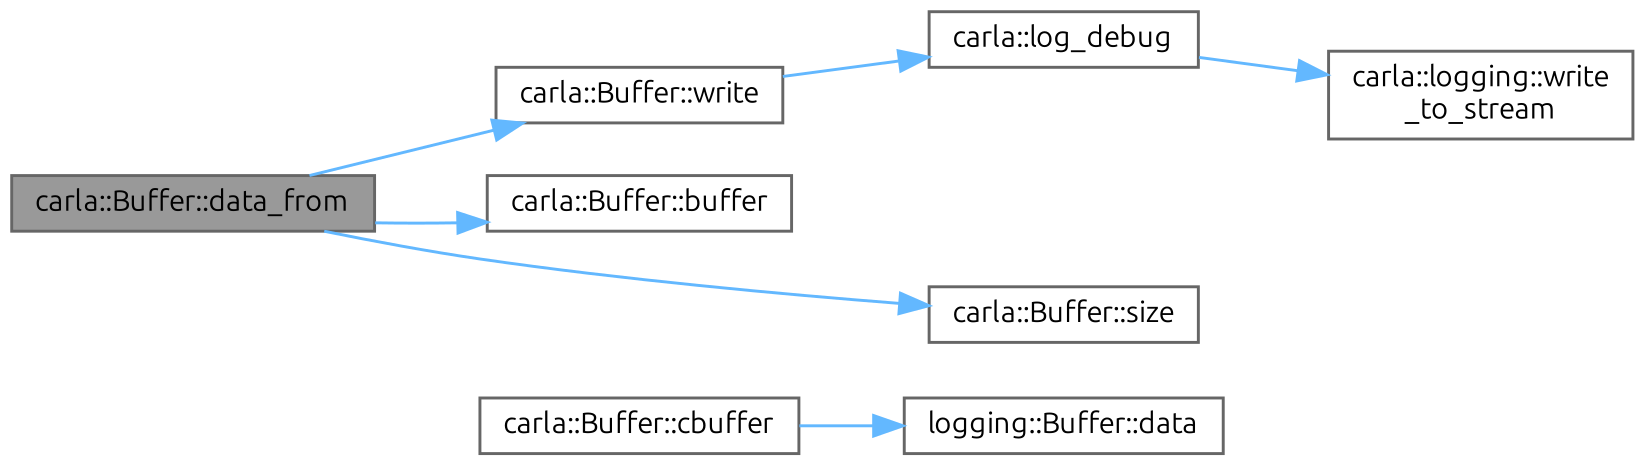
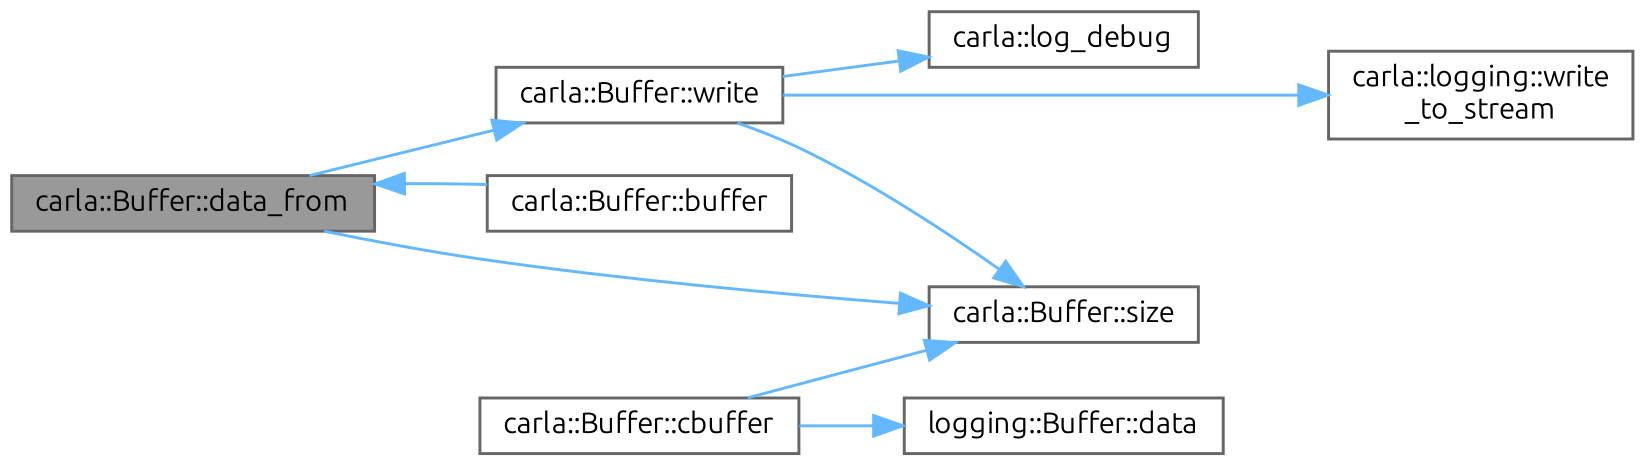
edge "carla::log_debug" -> "carla::logging::write _to_stream": now "carla::Buffer::write" -> "carla::logging::write _to_stream"
edge "carla::Buffer::write" -> "carla::Buffer::size": added
edge "carla::Buffer::data_from" -> "carla::Buffer::buffer": reversed
edge "carla::Buffer::cbuffer" -> "carla::Buffer::size": added
